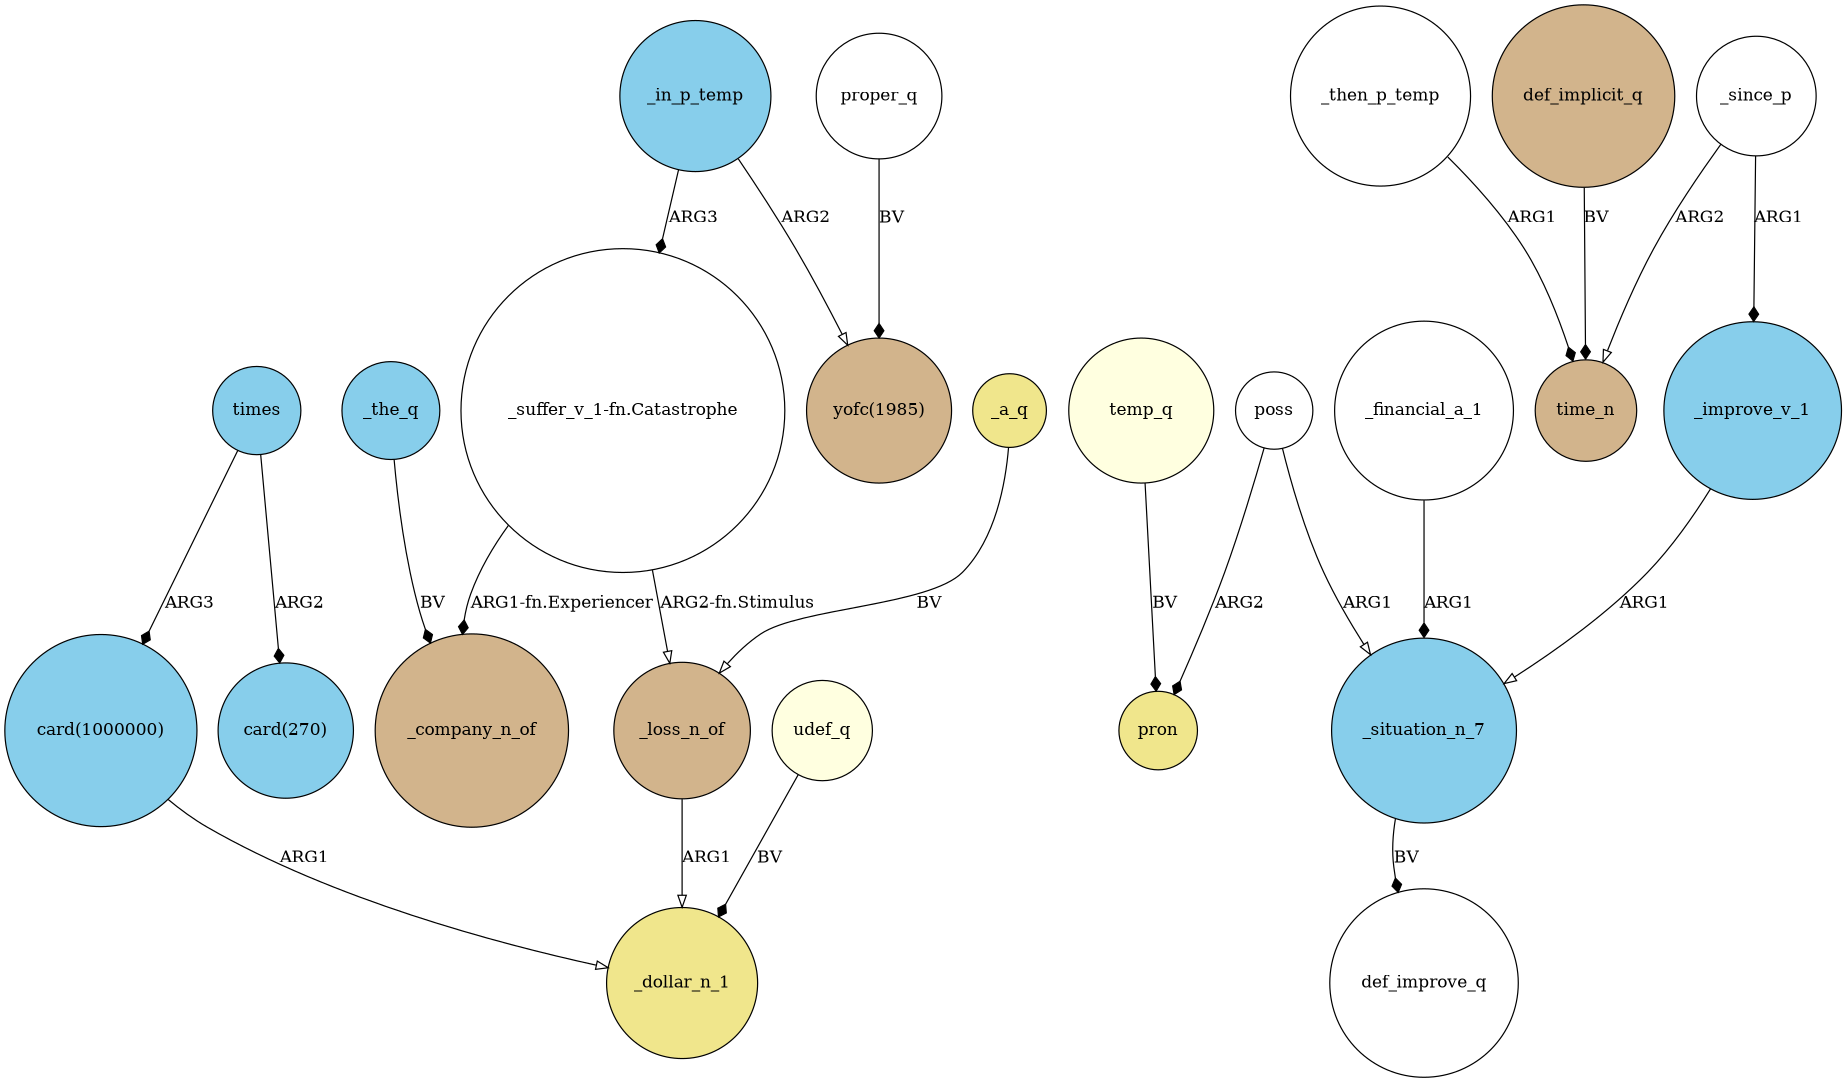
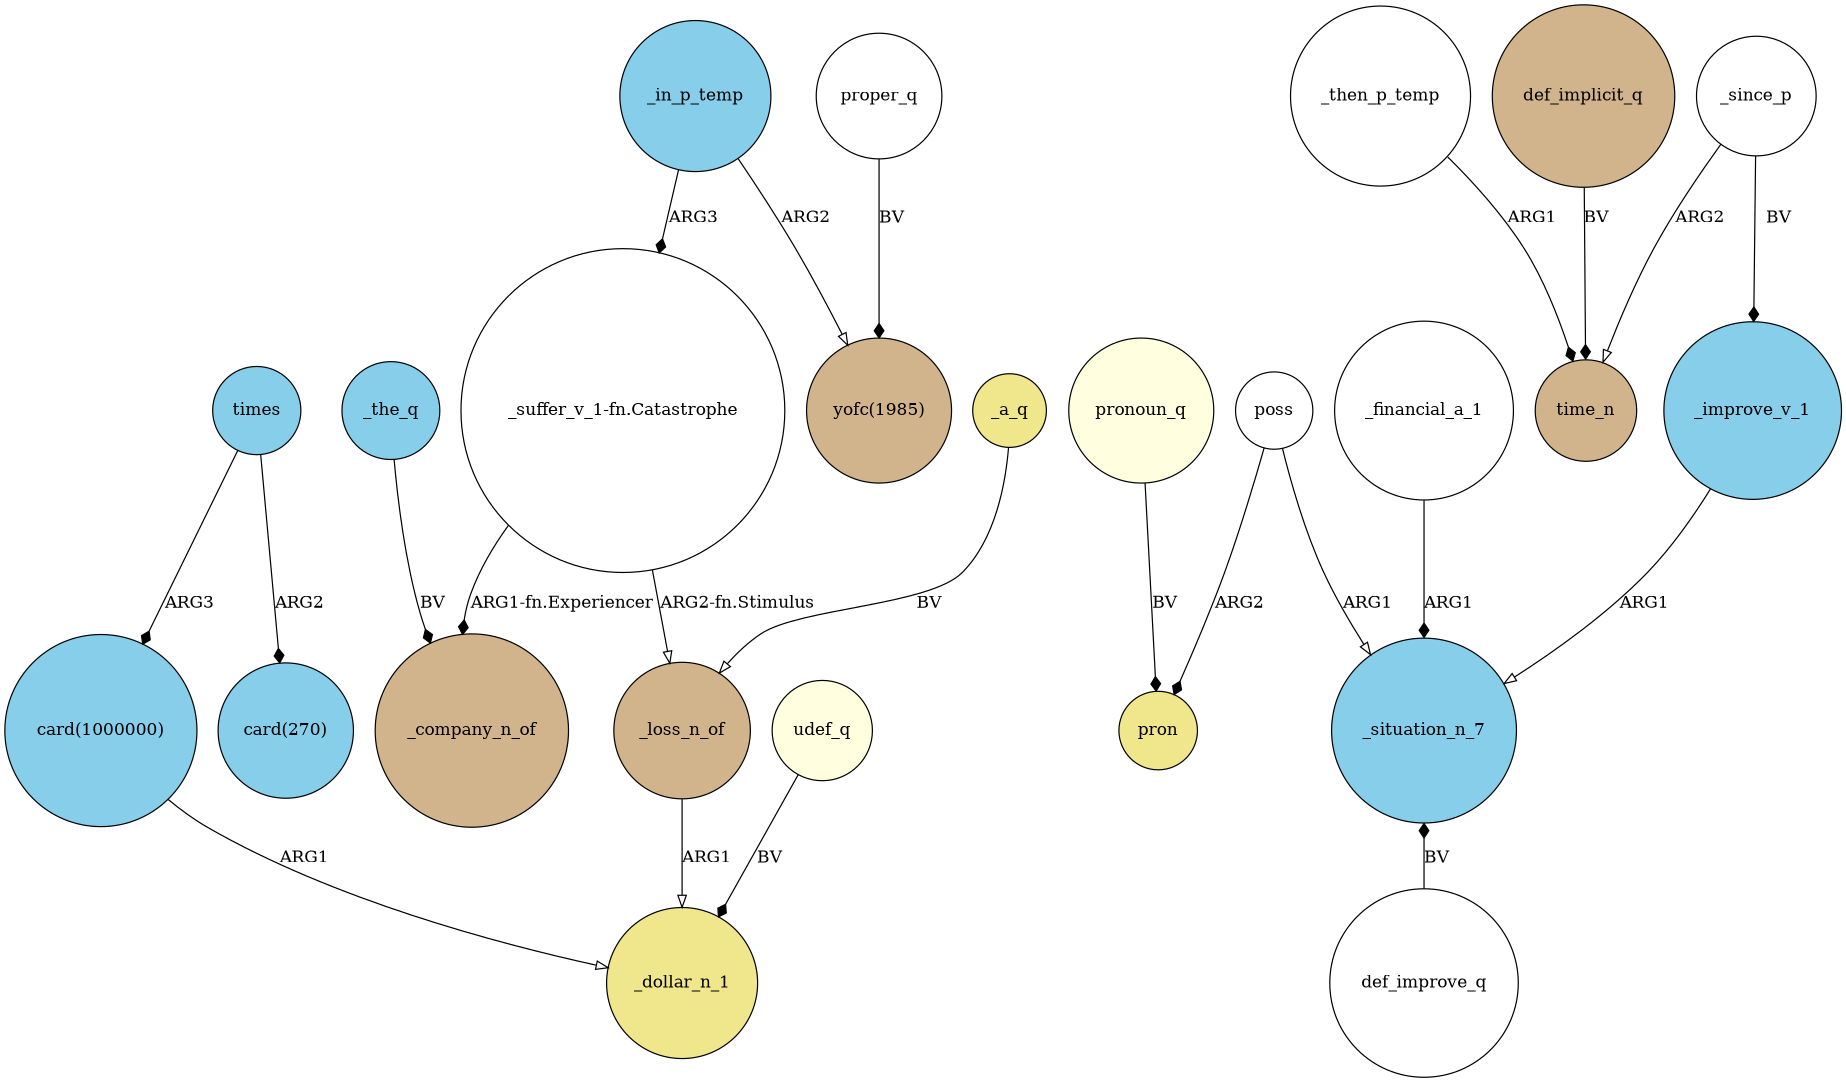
edge "_since_p" -> "_improve_v_1": label "ARG1" -> "BV"
node "temp_q": label "temp_q" -> "pronoun_q"
edge "_situation_n_7" -> "def_improve_q": reversed
